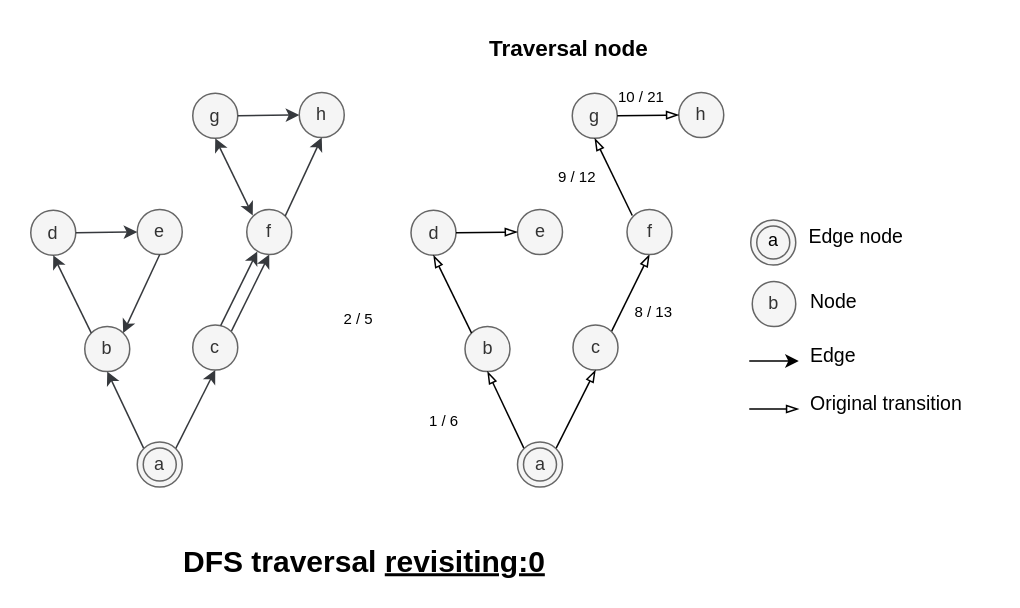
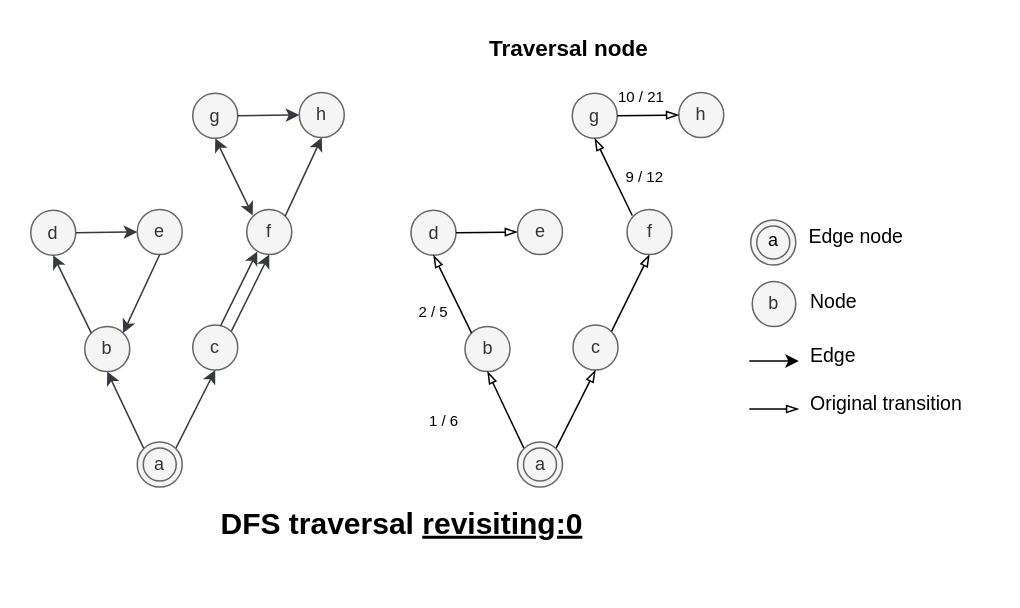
node "9 / 12": moved (584, 173) -> (652, 173)
node "8 / 13": removed
node "2 / 5": moved (365, 316) -> (440, 308)
node "DFS traversal revisiting:0": moved (370, 557) -> (407, 520)
